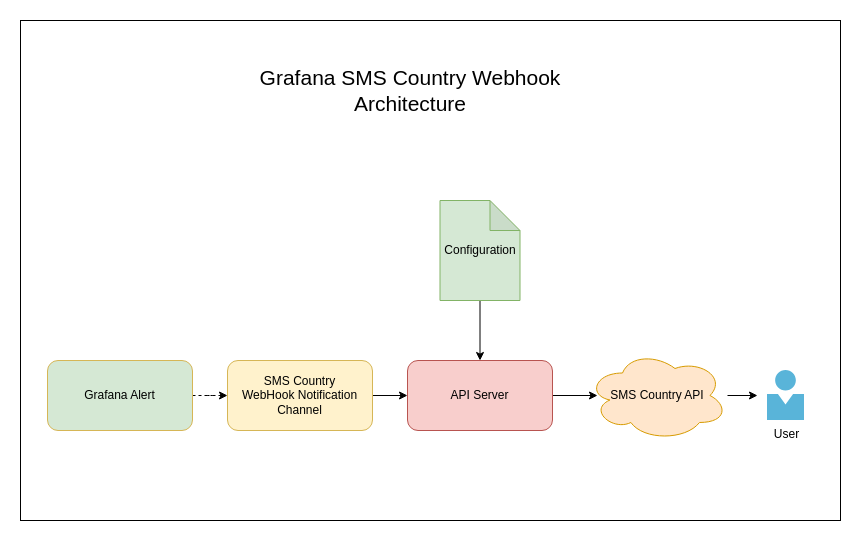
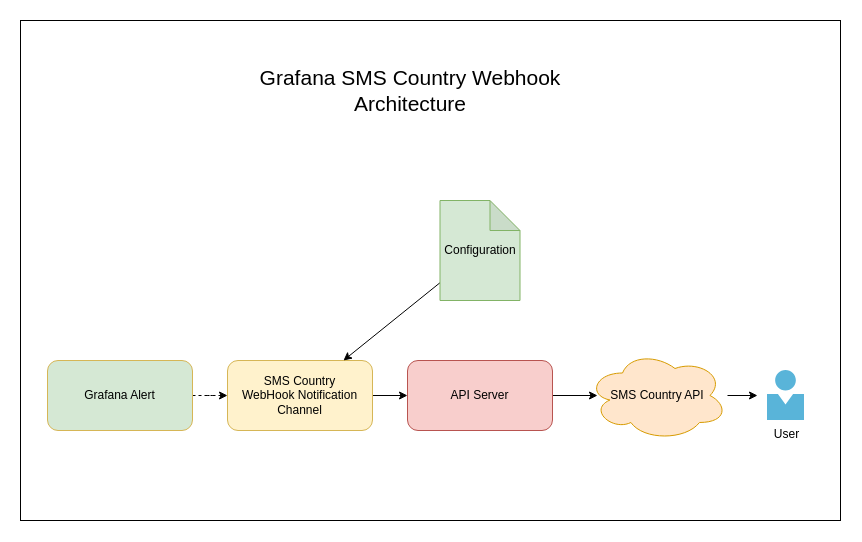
edge "Configuration" -> "API Server": now "Configuration" -> "SMS Country WebHook Notification Channel"
